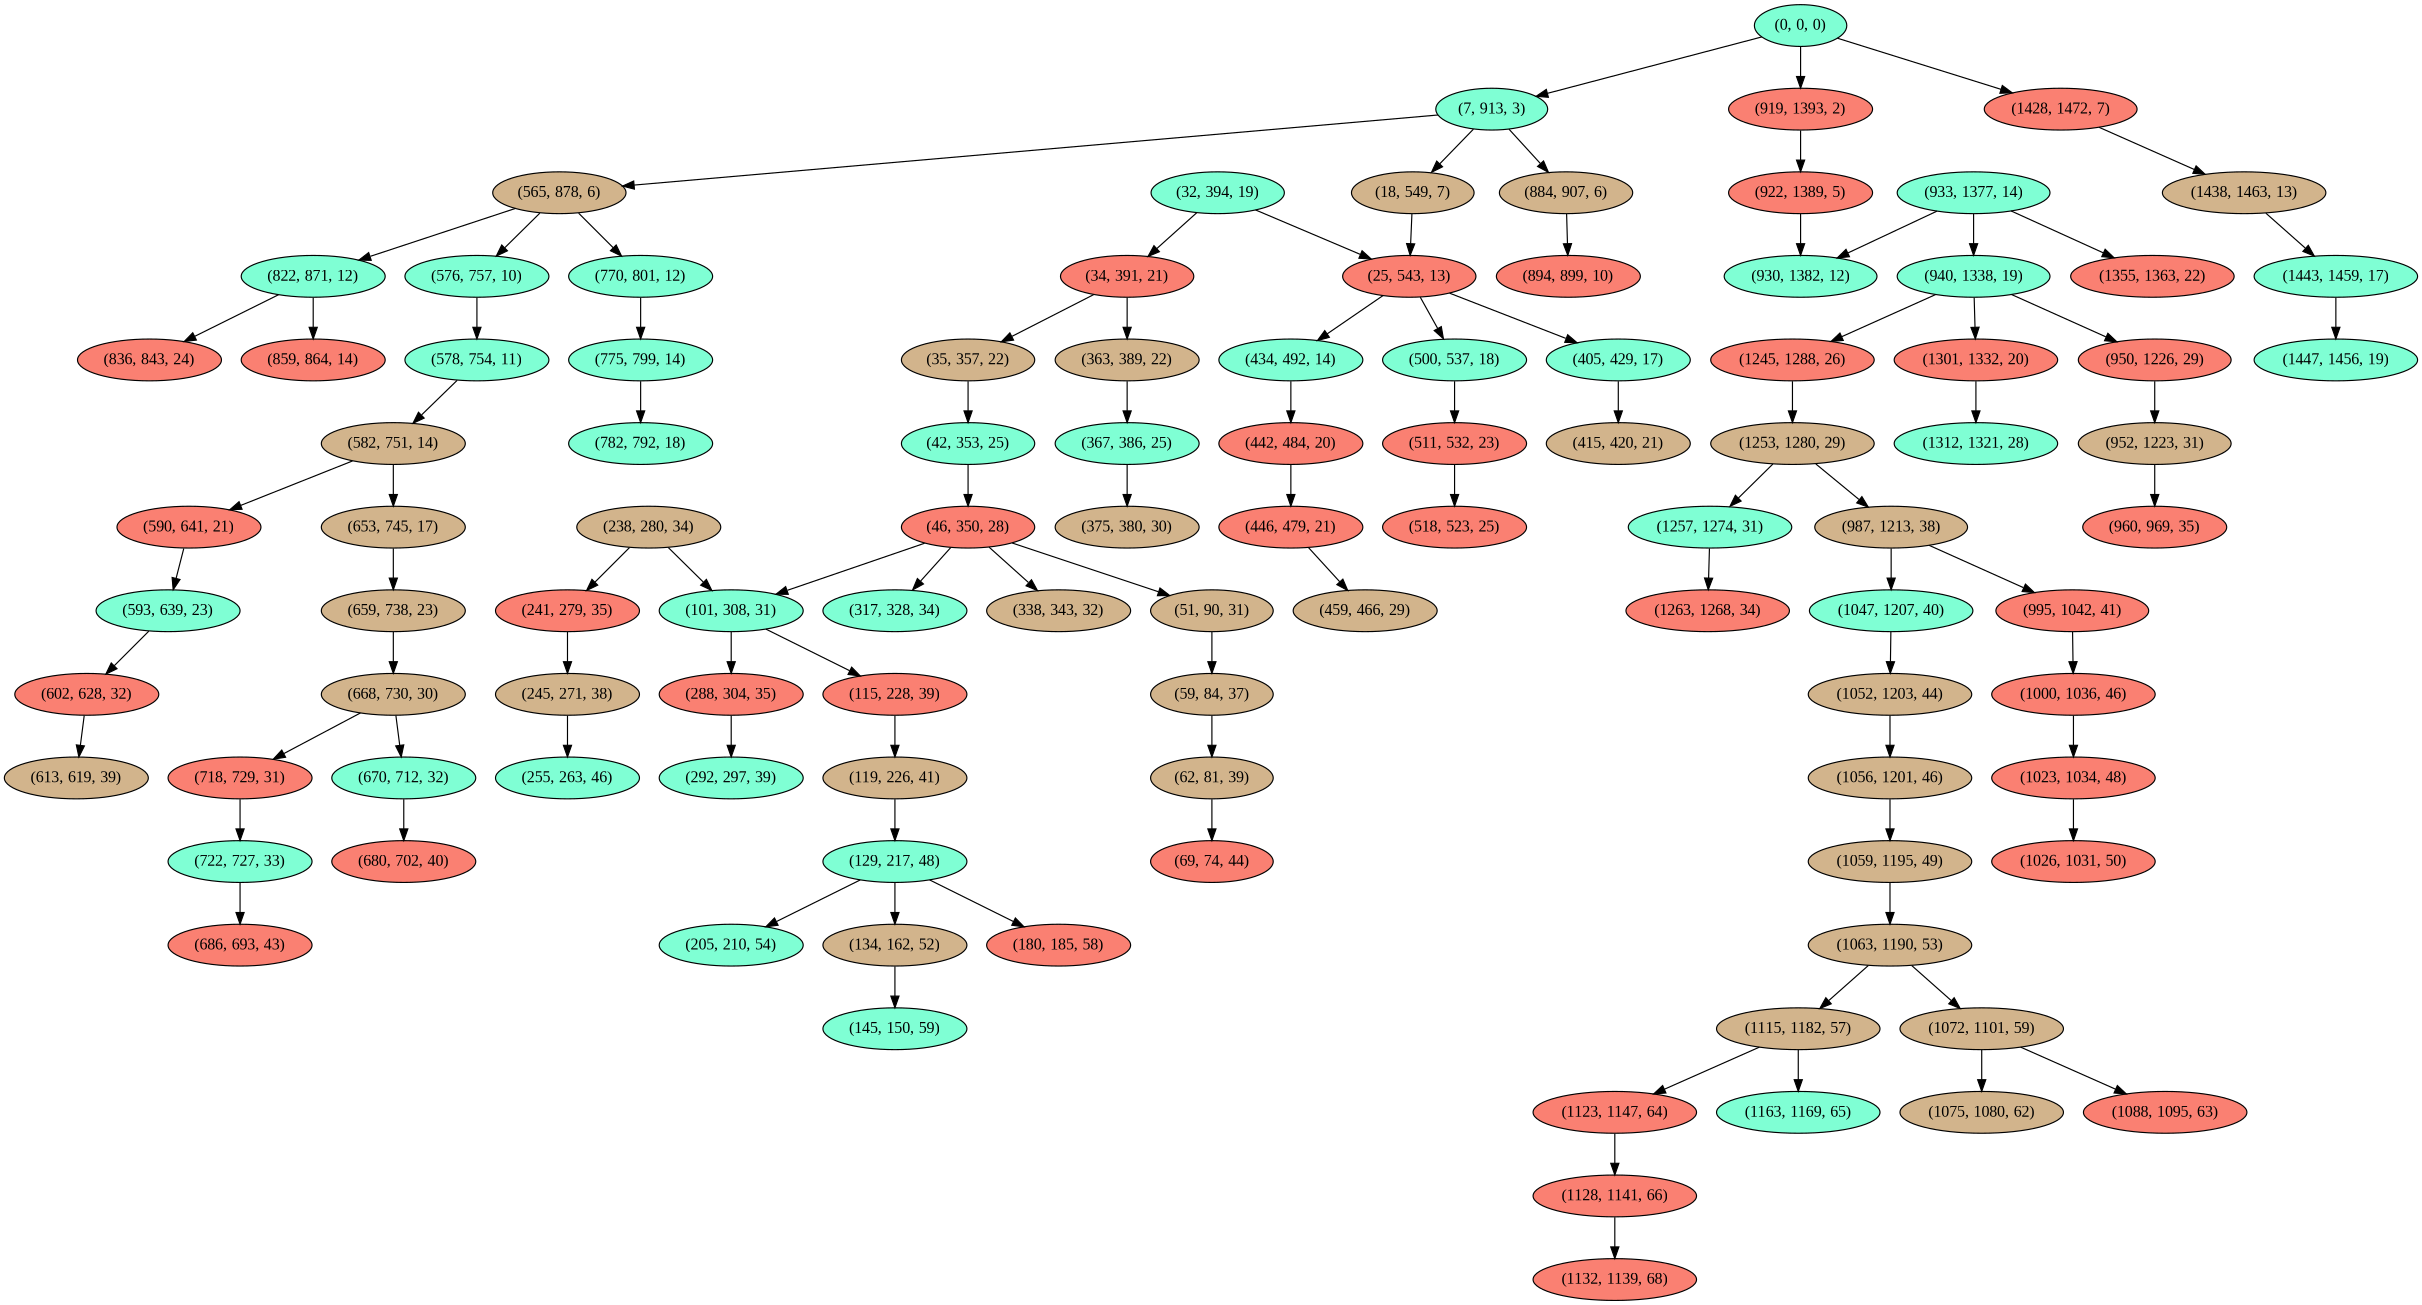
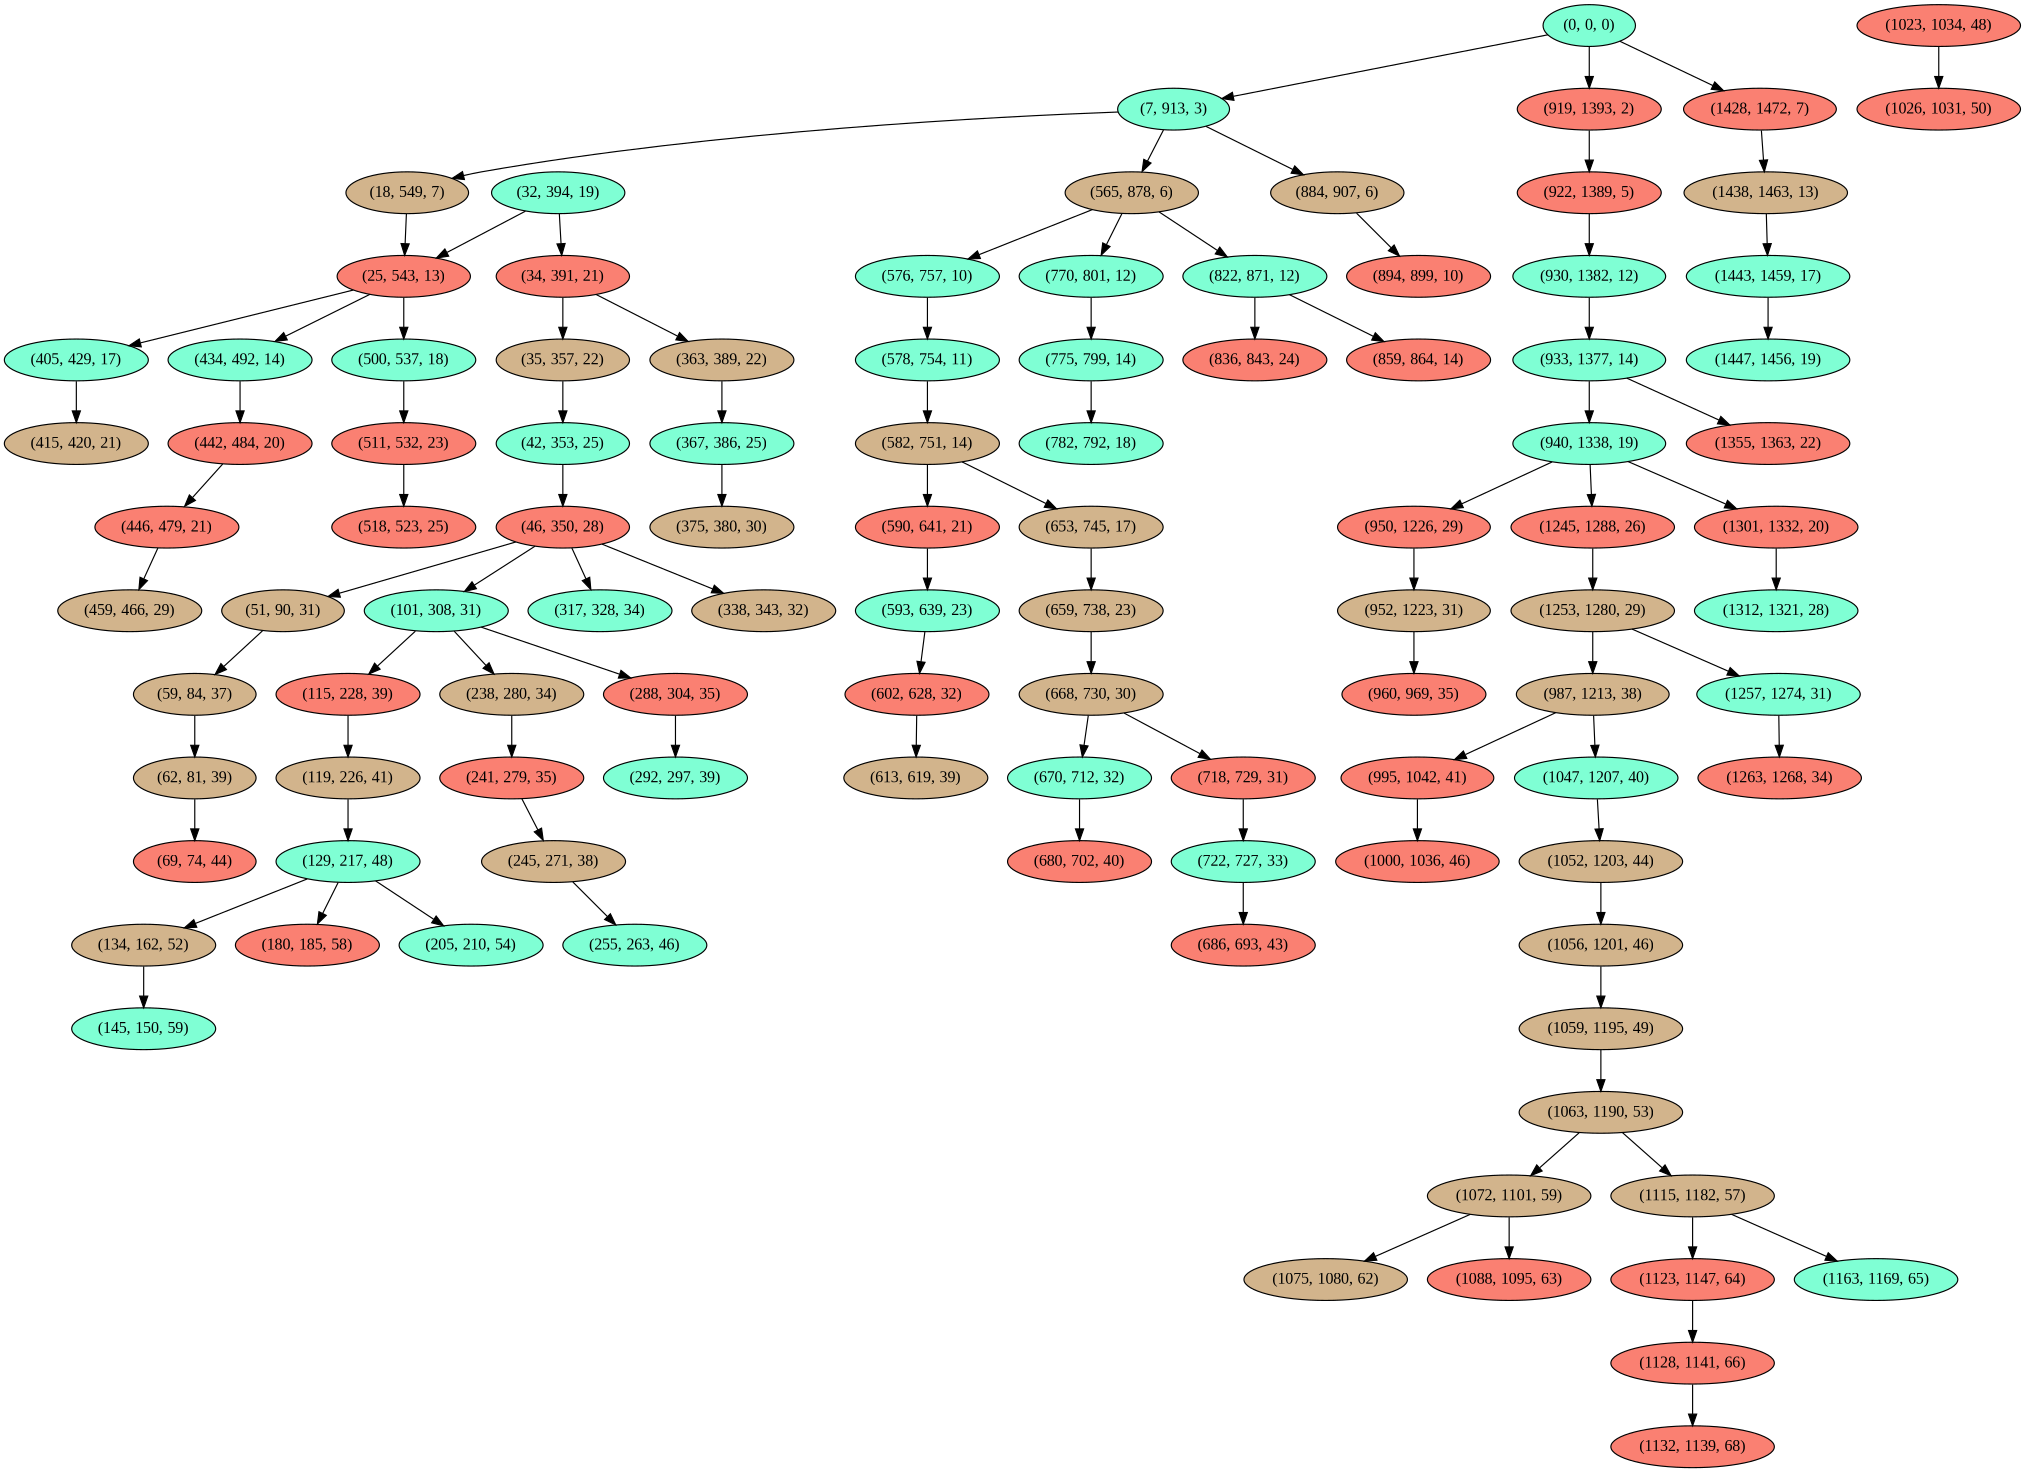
edge "(933, 1377, 14)" -> "(930, 1382, 12)": reversed
edge "(238, 280, 34)" -> "(101, 308, 31)": reversed
edge "(1000, 1036, 46)" -> "(1023, 1034, 48)": removed
